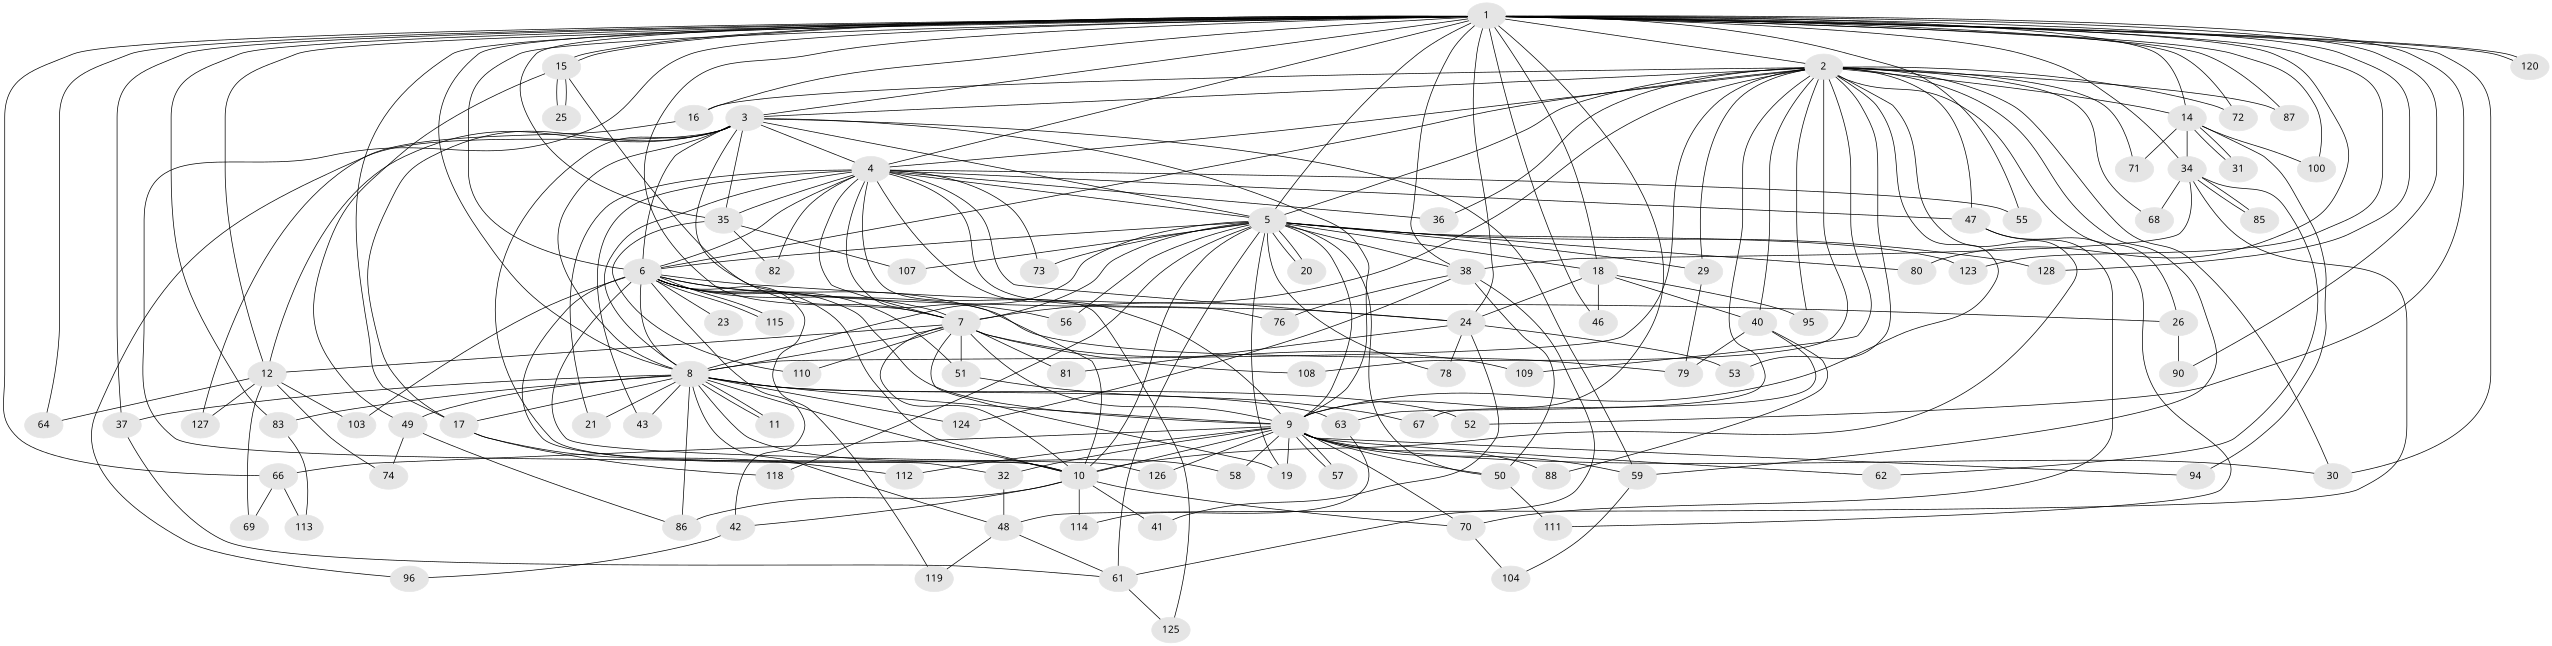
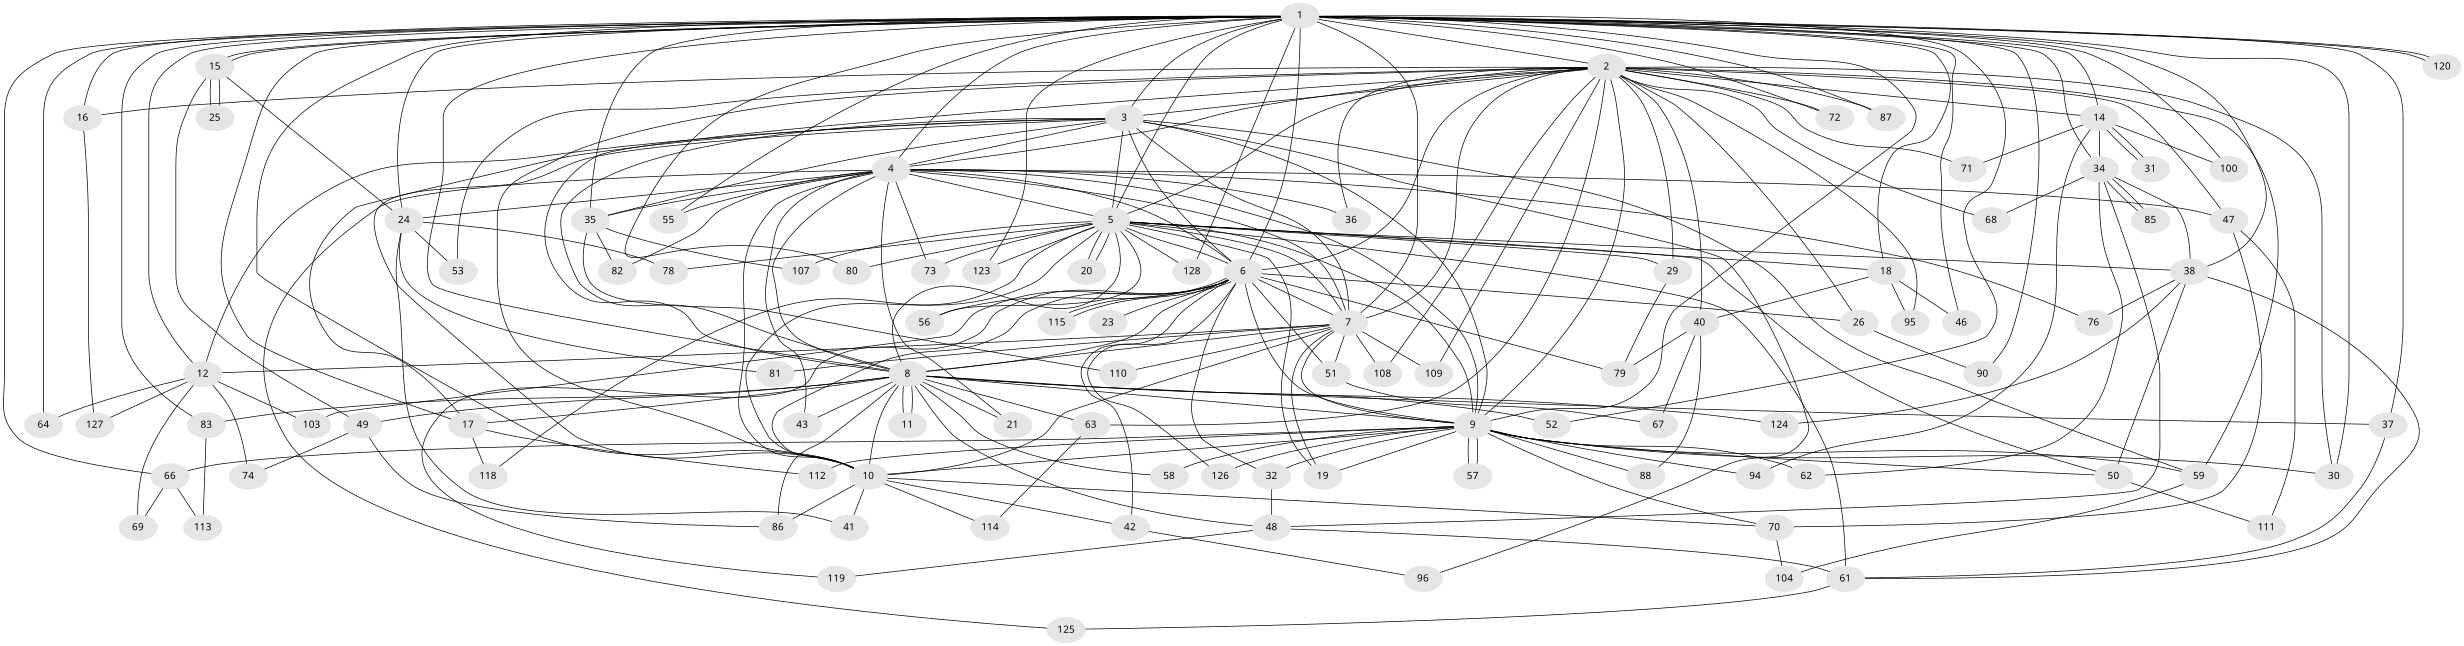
edge "18" -- "24": removed
